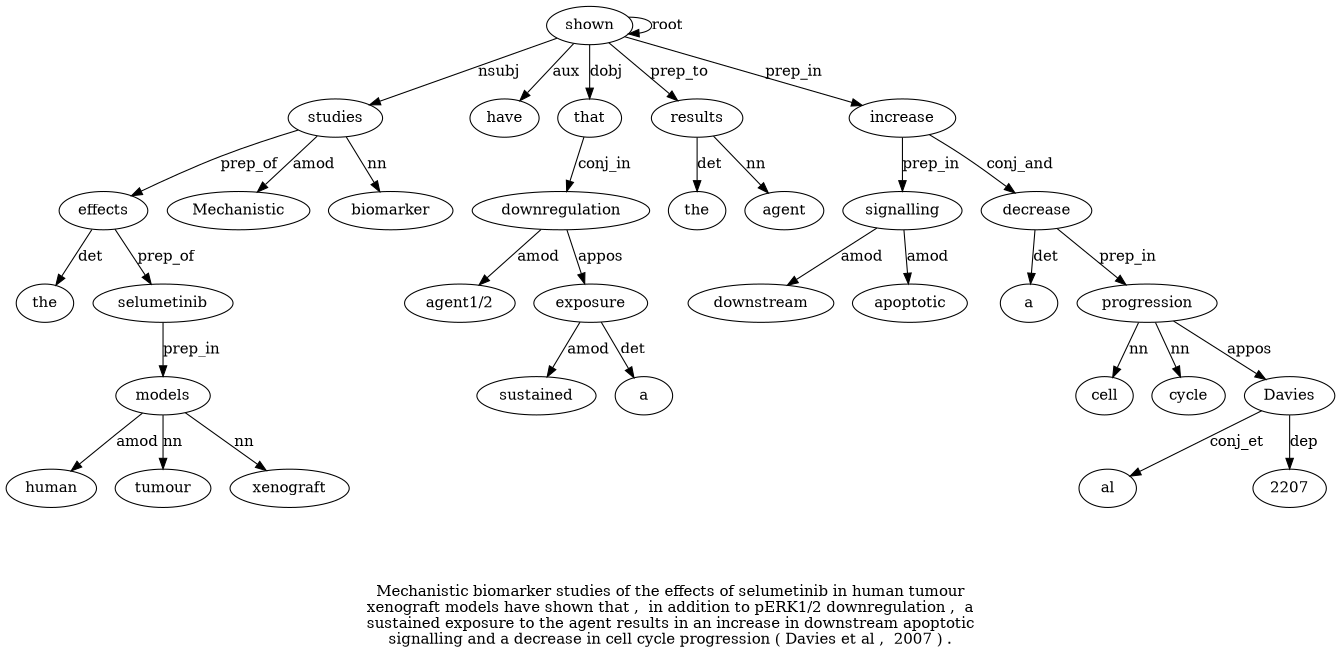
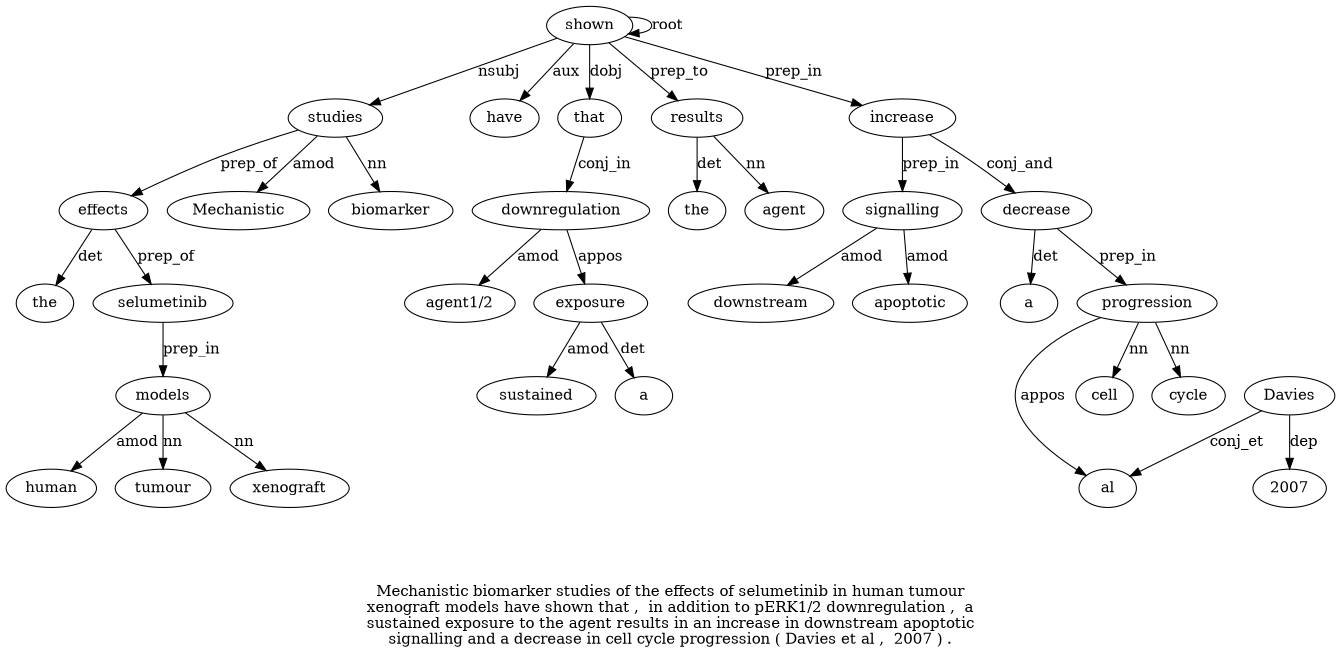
edge "progression" -> "Davies": now "progression" -> "al"
node "2207": label "2207" -> "2007"
